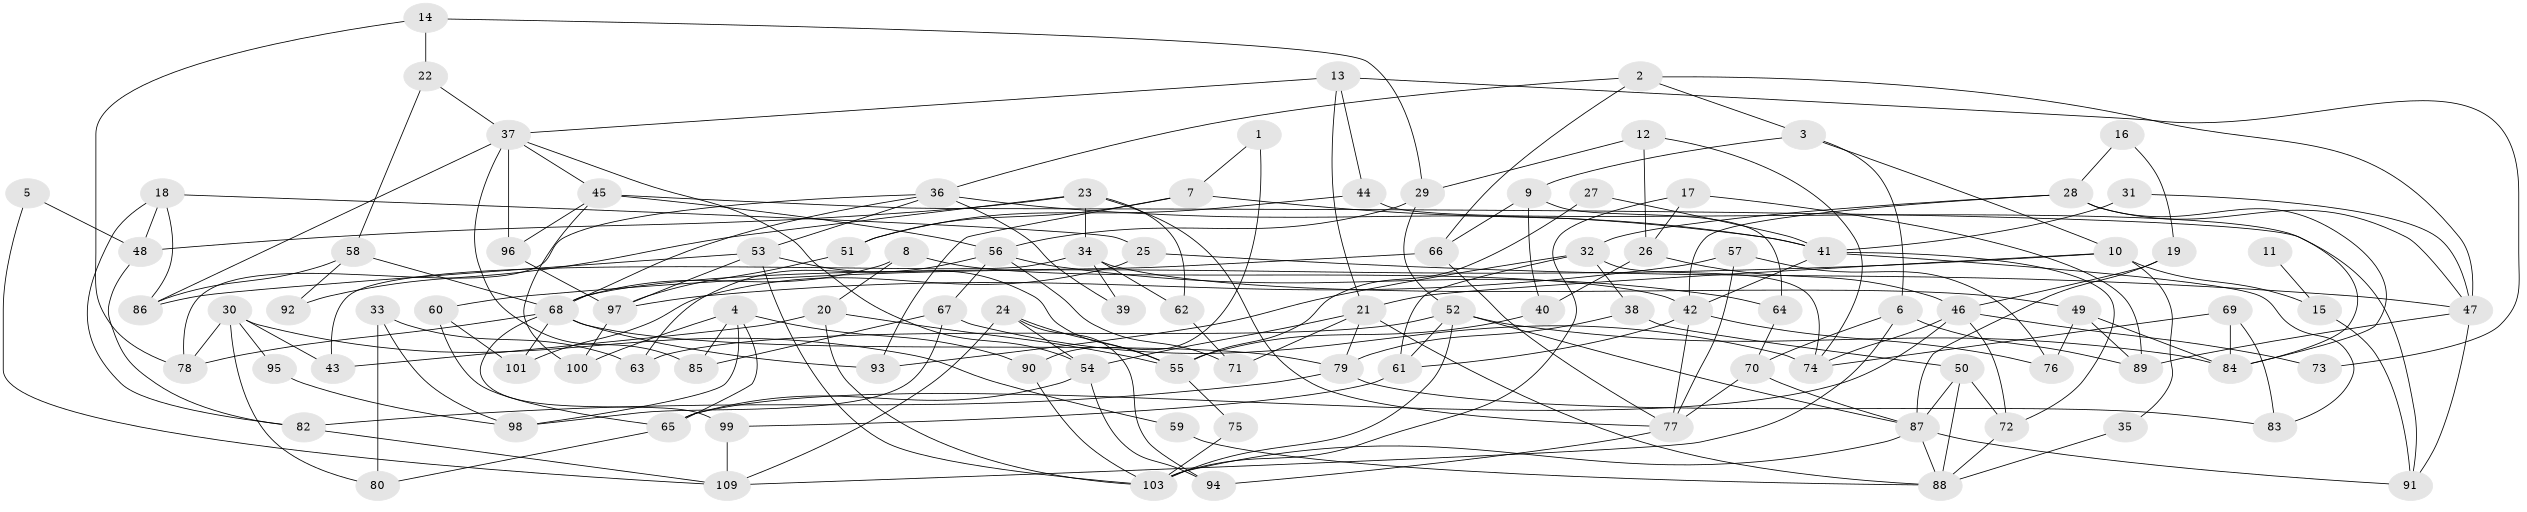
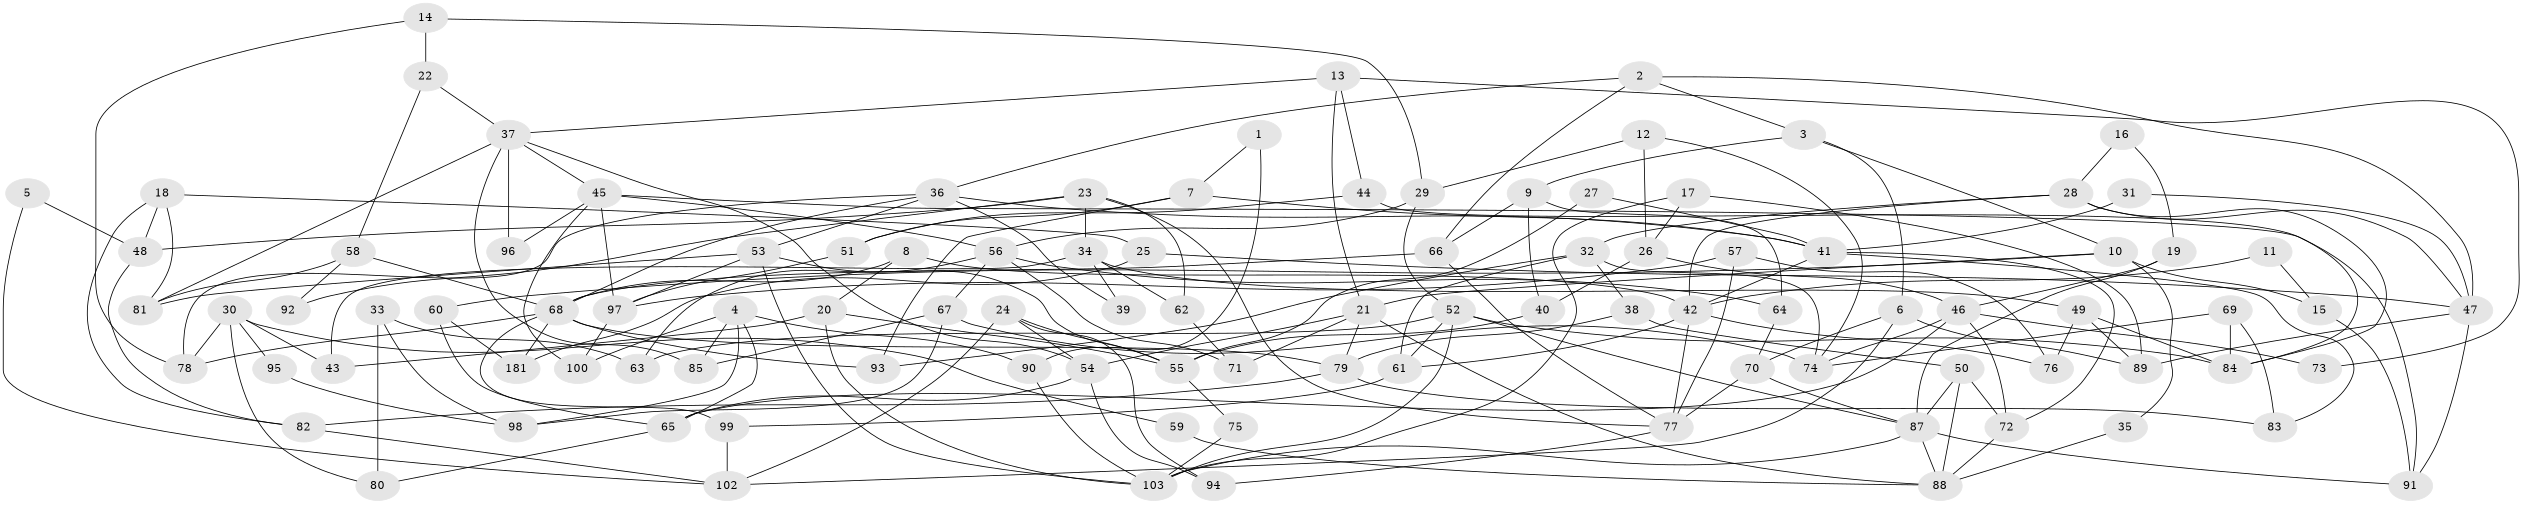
edge "96" -- "97": now "45" -- "97"
edge "11" -- "42": added
node "86": label "86" -> "81"
node "101": label "101" -> "181"
node "109": label "109" -> "102"
